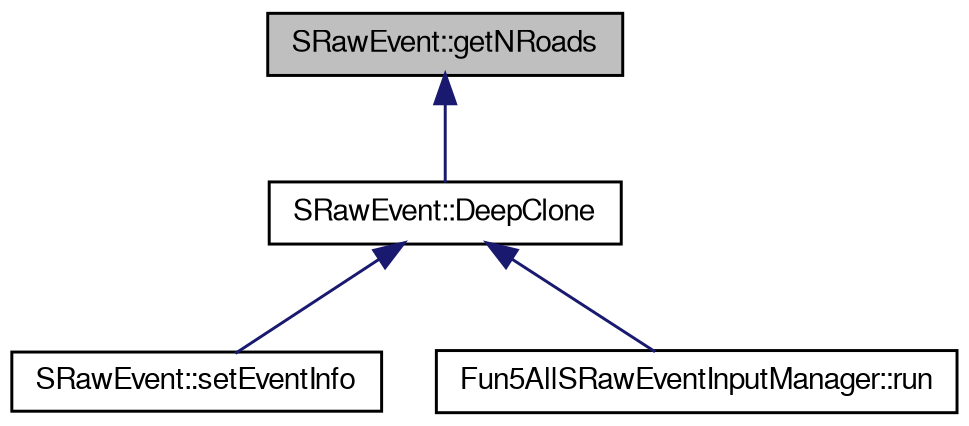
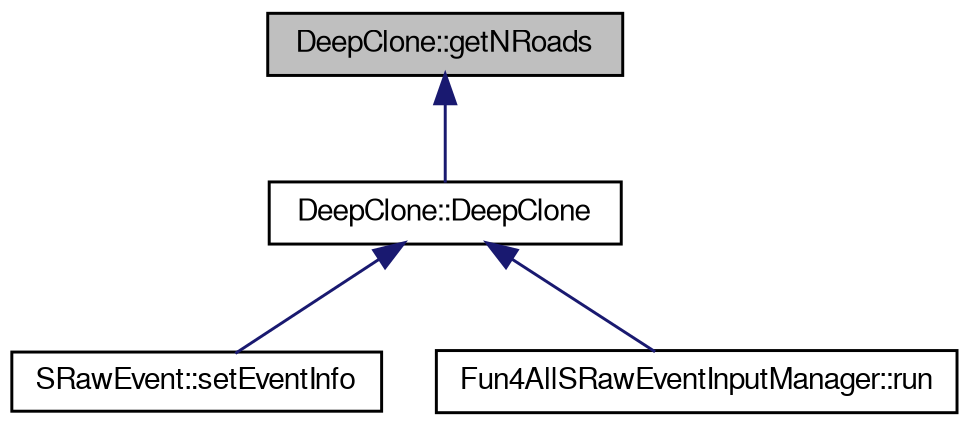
node "SRawEvent::getNRoads": label "SRawEvent::getNRoads" -> "DeepClone::getNRoads"
node "SRawEvent::DeepClone": label "SRawEvent::DeepClone" -> "DeepClone::DeepClone"
node "Fun5AllSRawEventInputManager::run": label "Fun5AllSRawEventInputManager::run" -> "Fun4AllSRawEventInputManager::run"
